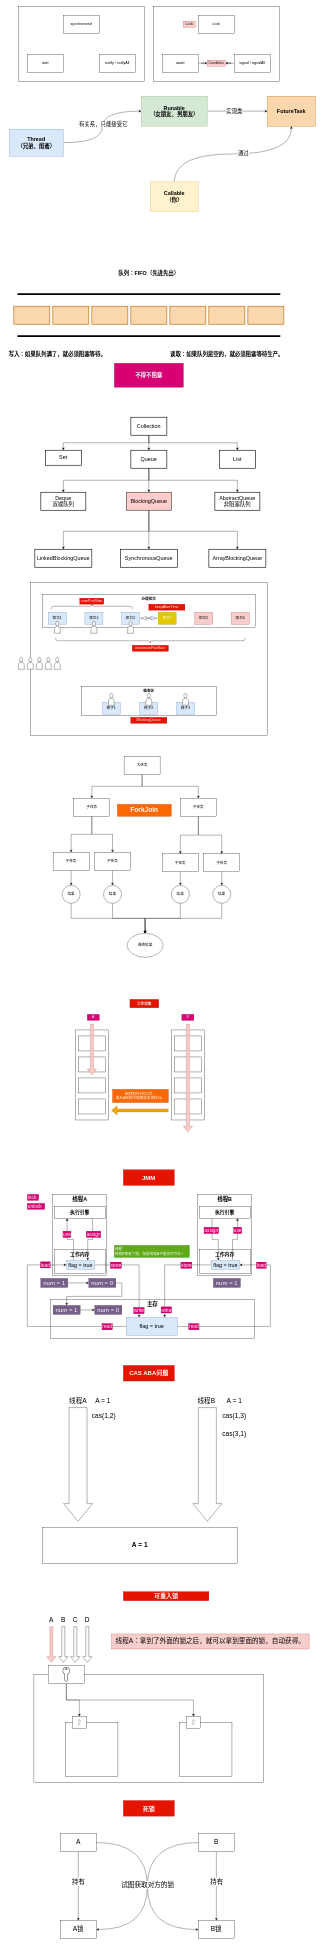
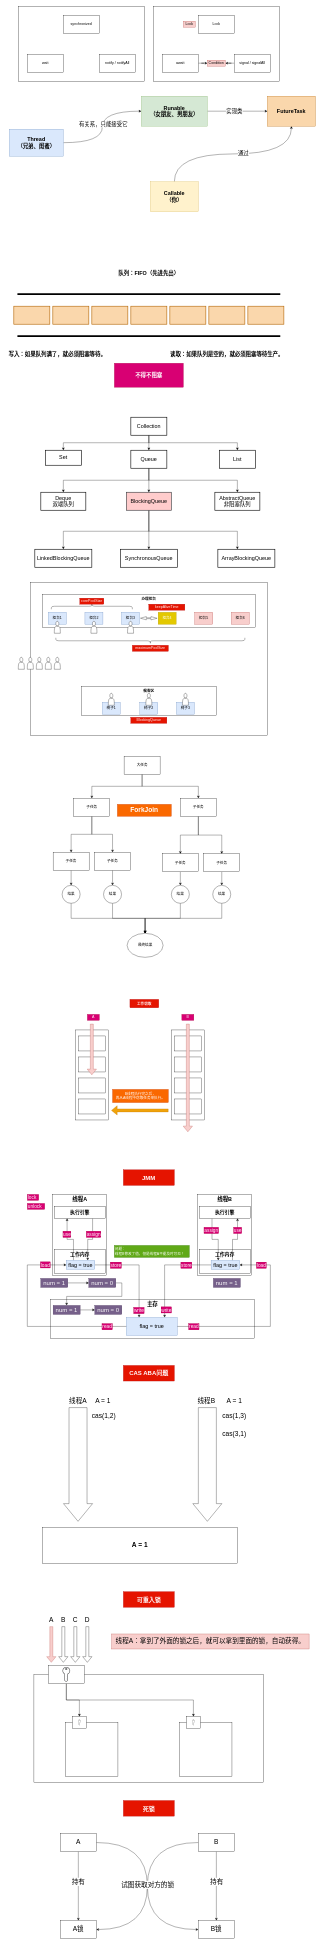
node "ArrayBlockingQueue": moved (237, 558) -> (246, 558)
node "可重入锁": size 86x9 -> 51x16
